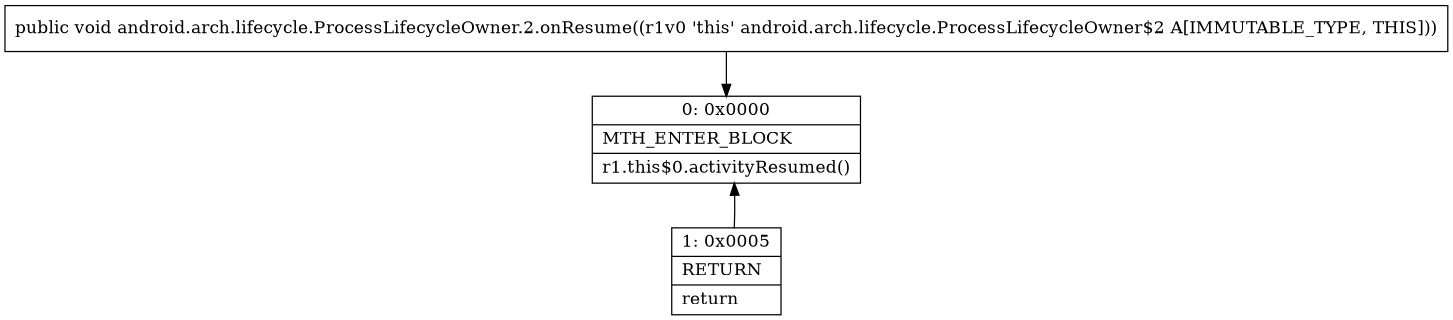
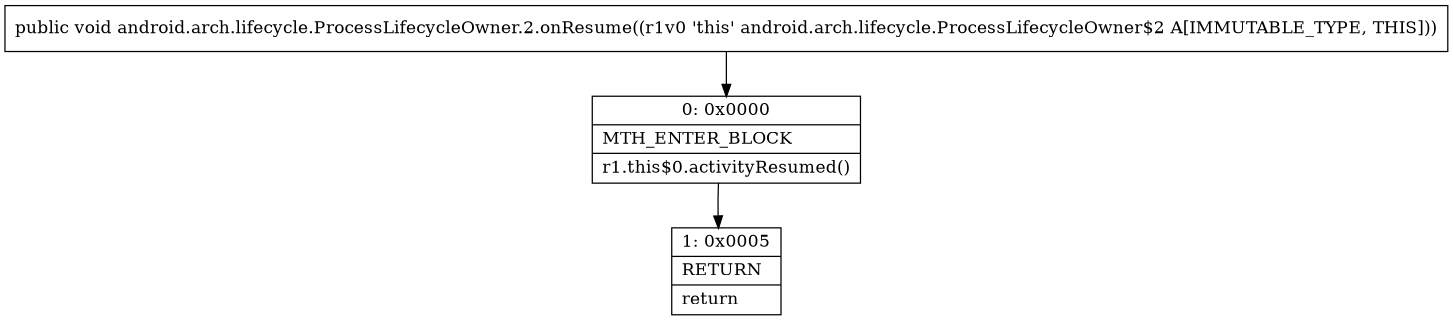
edge "1: 0x0005" -> "0: 0x0000": reversed
